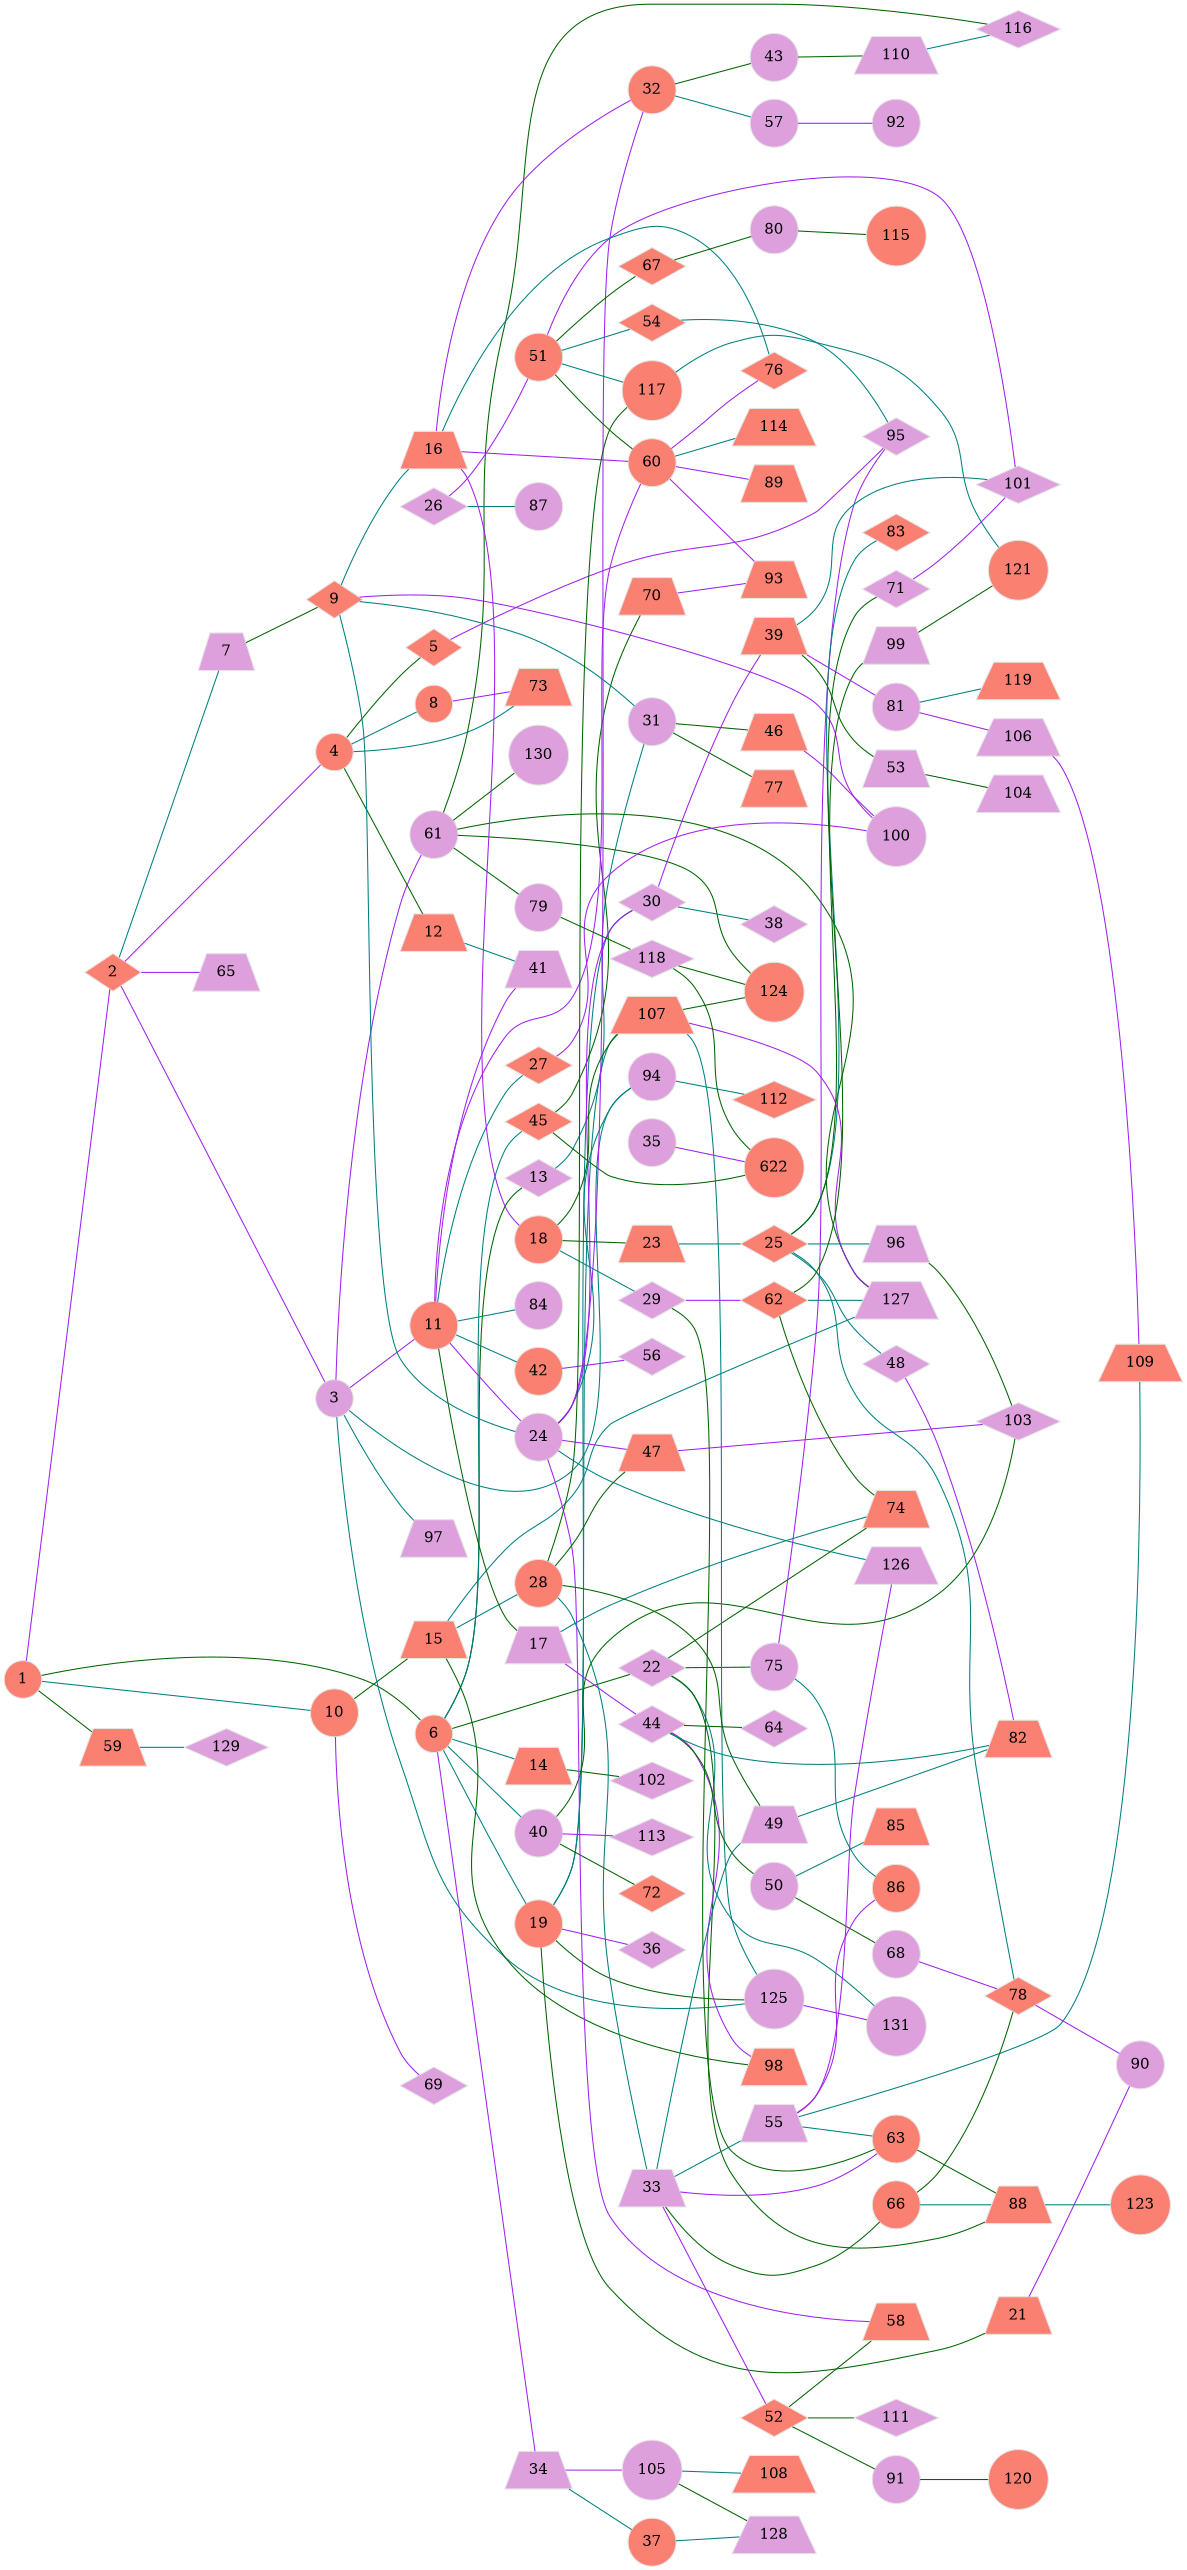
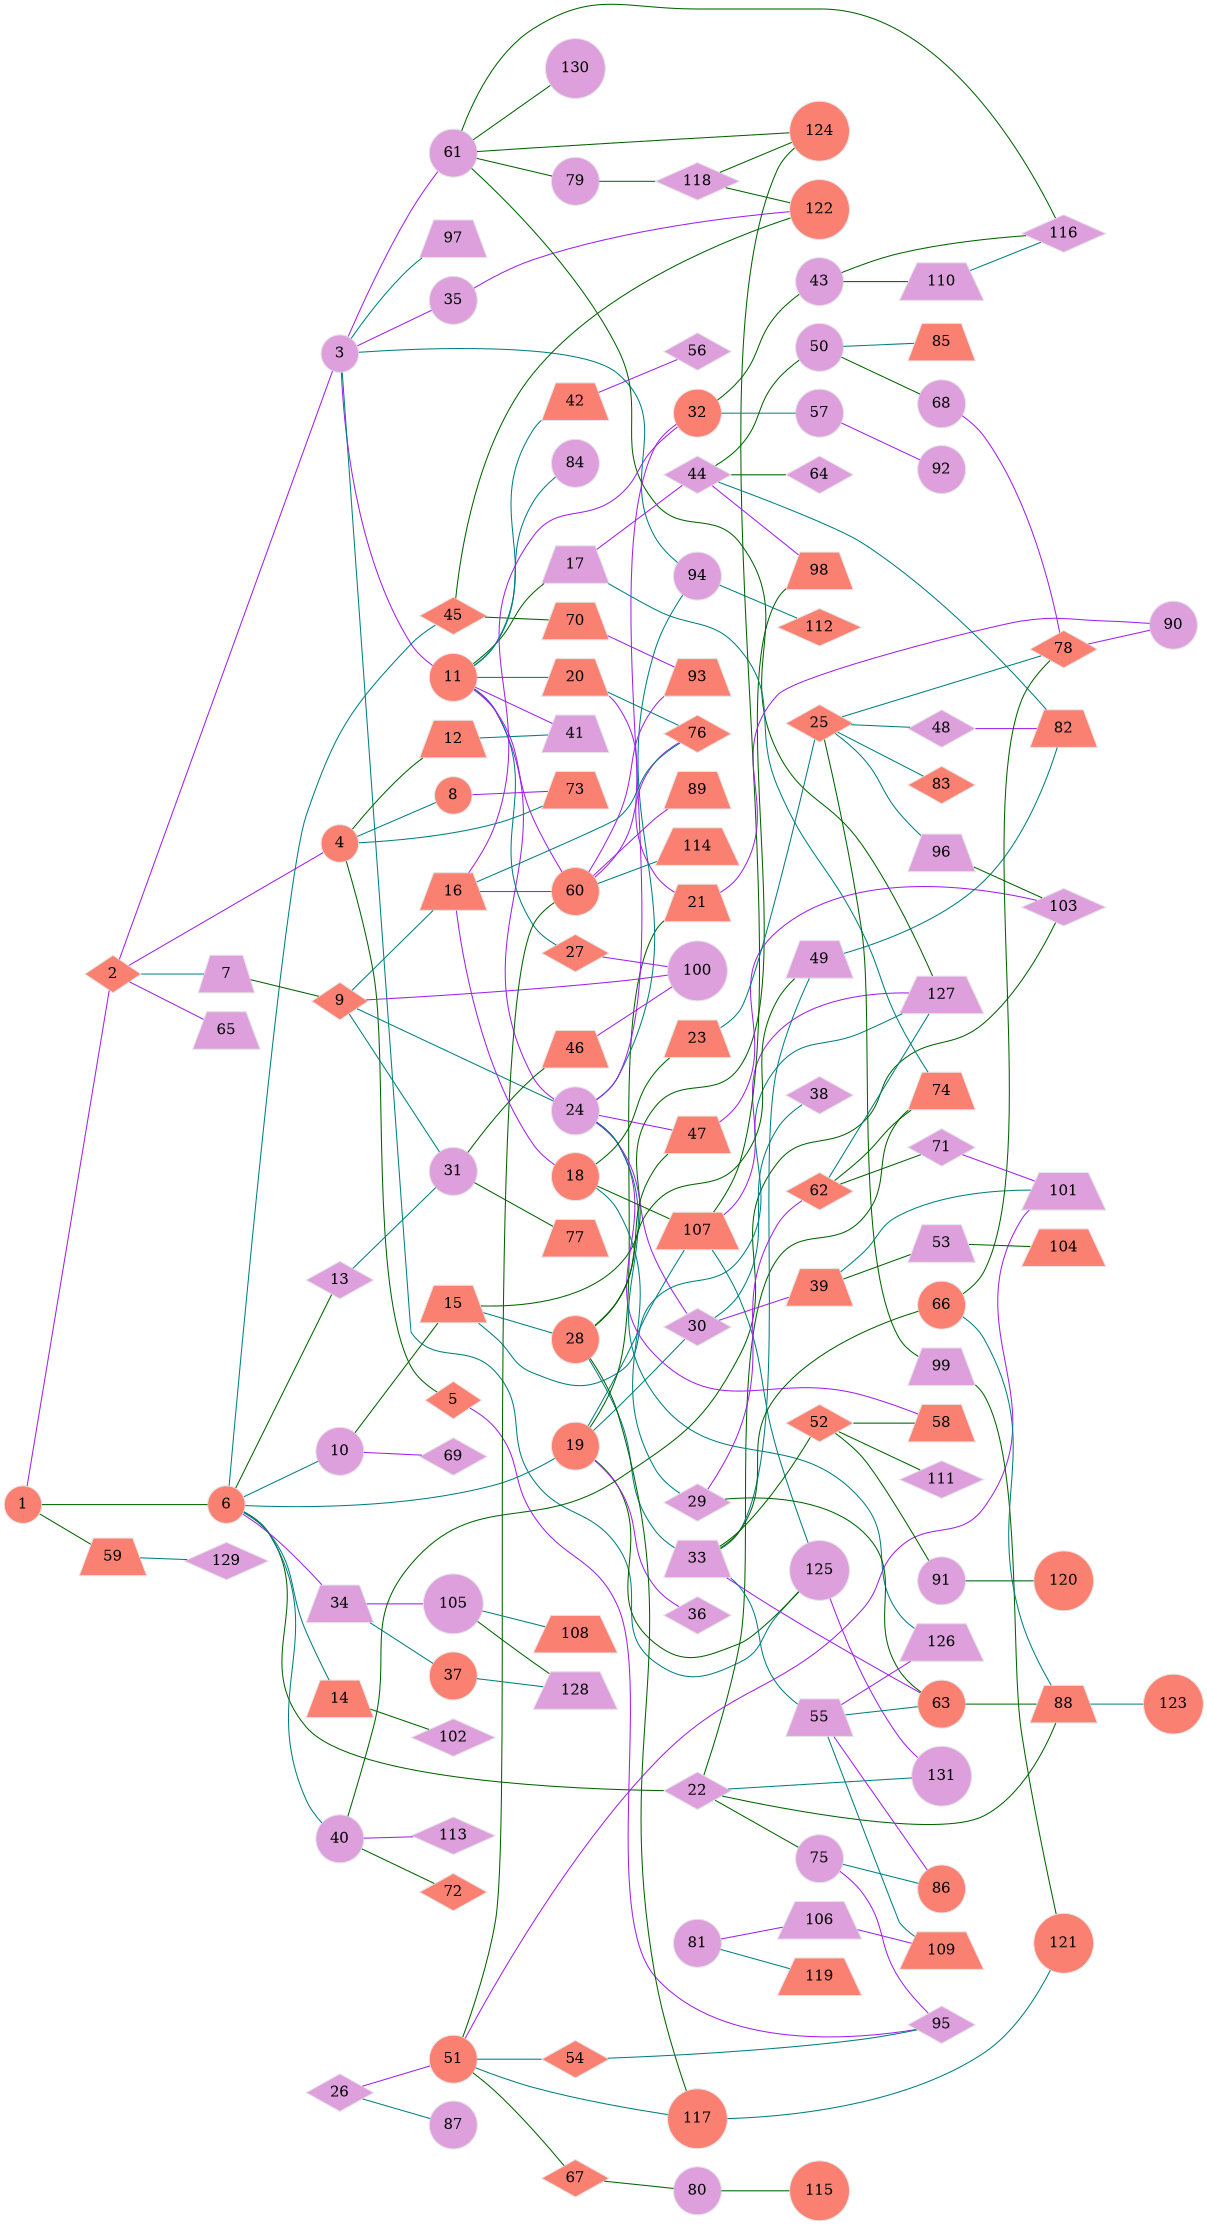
edge "116" -- "43": added
edge "35" -- "3": added
node "101": shape diamond -> trapezium
edge "39" -- "81": removed
node "20": added
node "104": fillcolor plum -> salmon
node "622": label "622" -> "122"
node "42": shape circle -> trapezium
edge "1" -- "10": now "6" -- "10"
node "10": fillcolor salmon -> plum
edge "33" -- "52": color purple -> darkgreen
